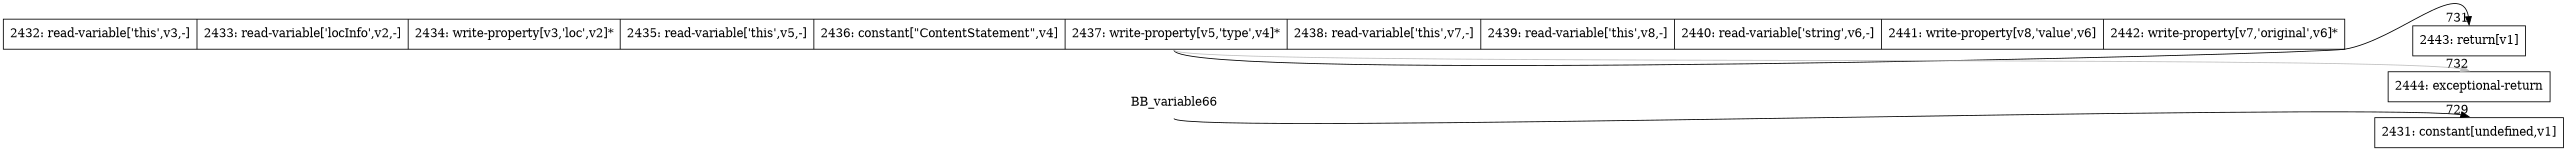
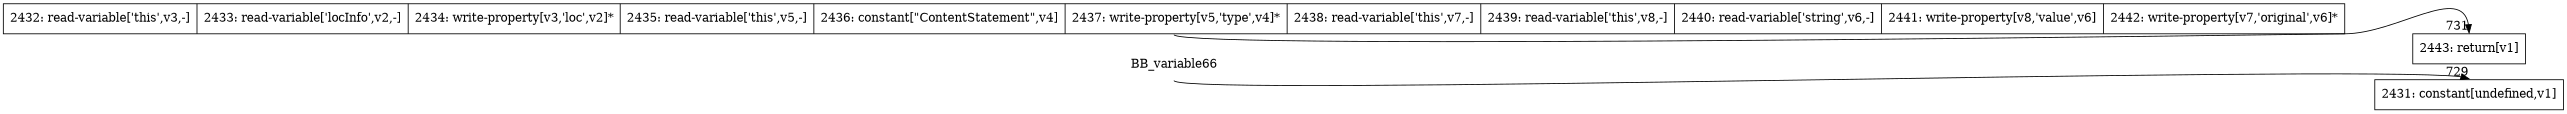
node "2444: exceptional-return": removed
